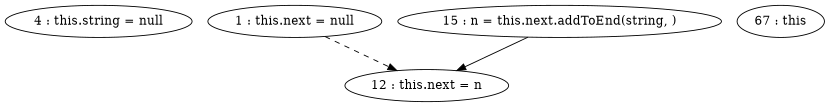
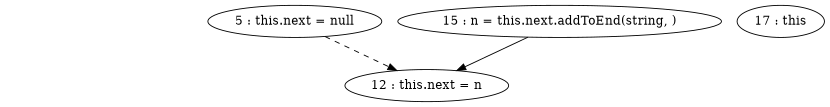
node "4 : this.string = null": removed
node "1 : this.next = null": label "1 : this.next = null" -> "5 : this.next = null"
node "67 : this": label "67 : this" -> "17 : this"
